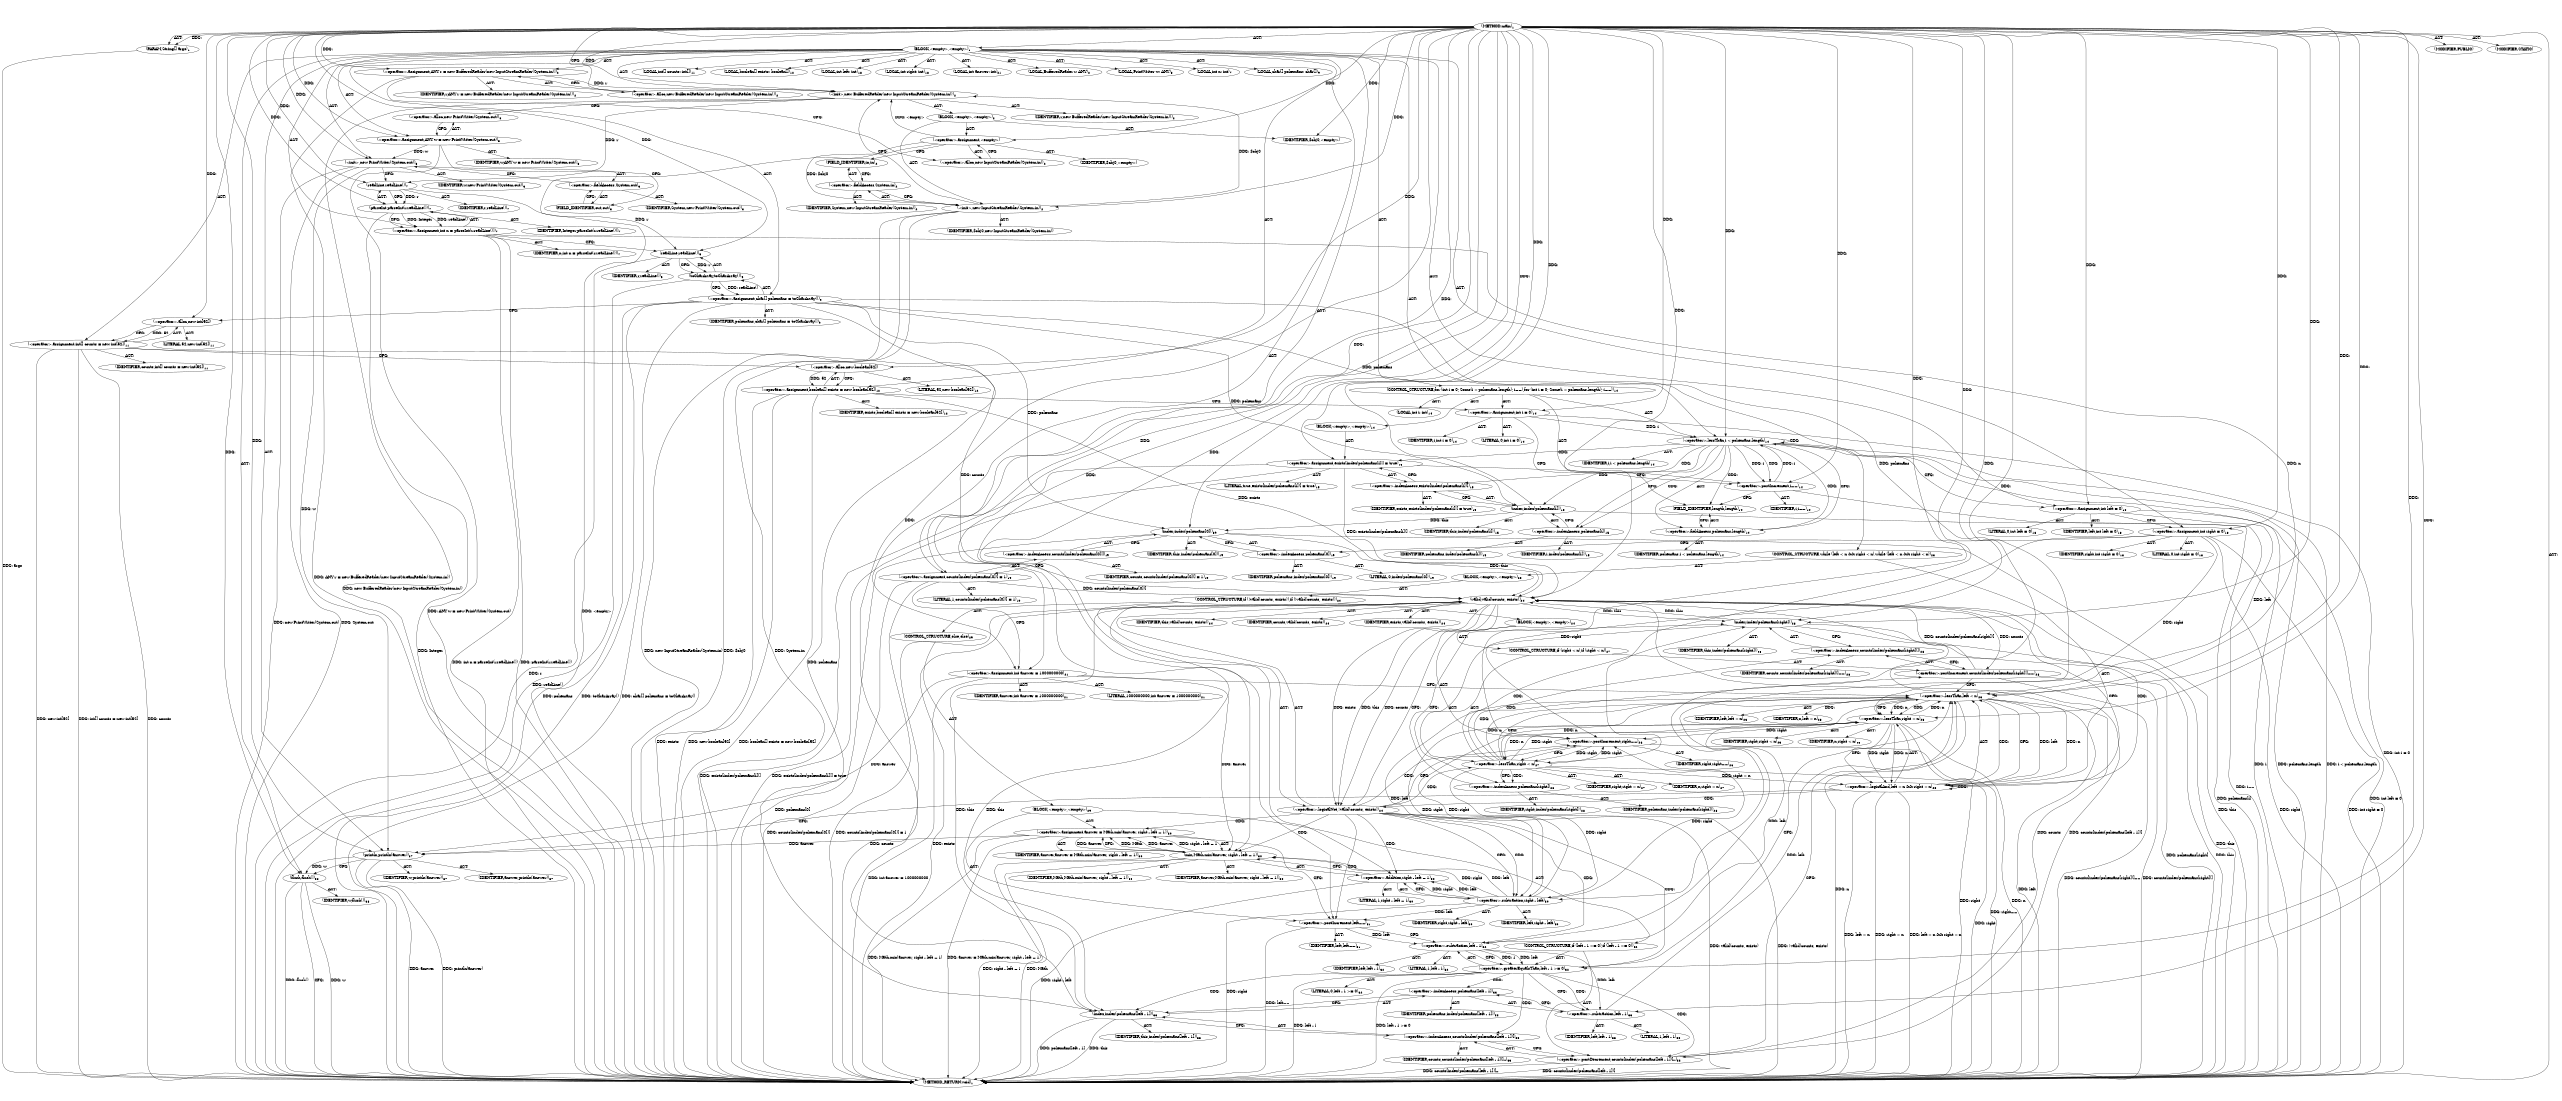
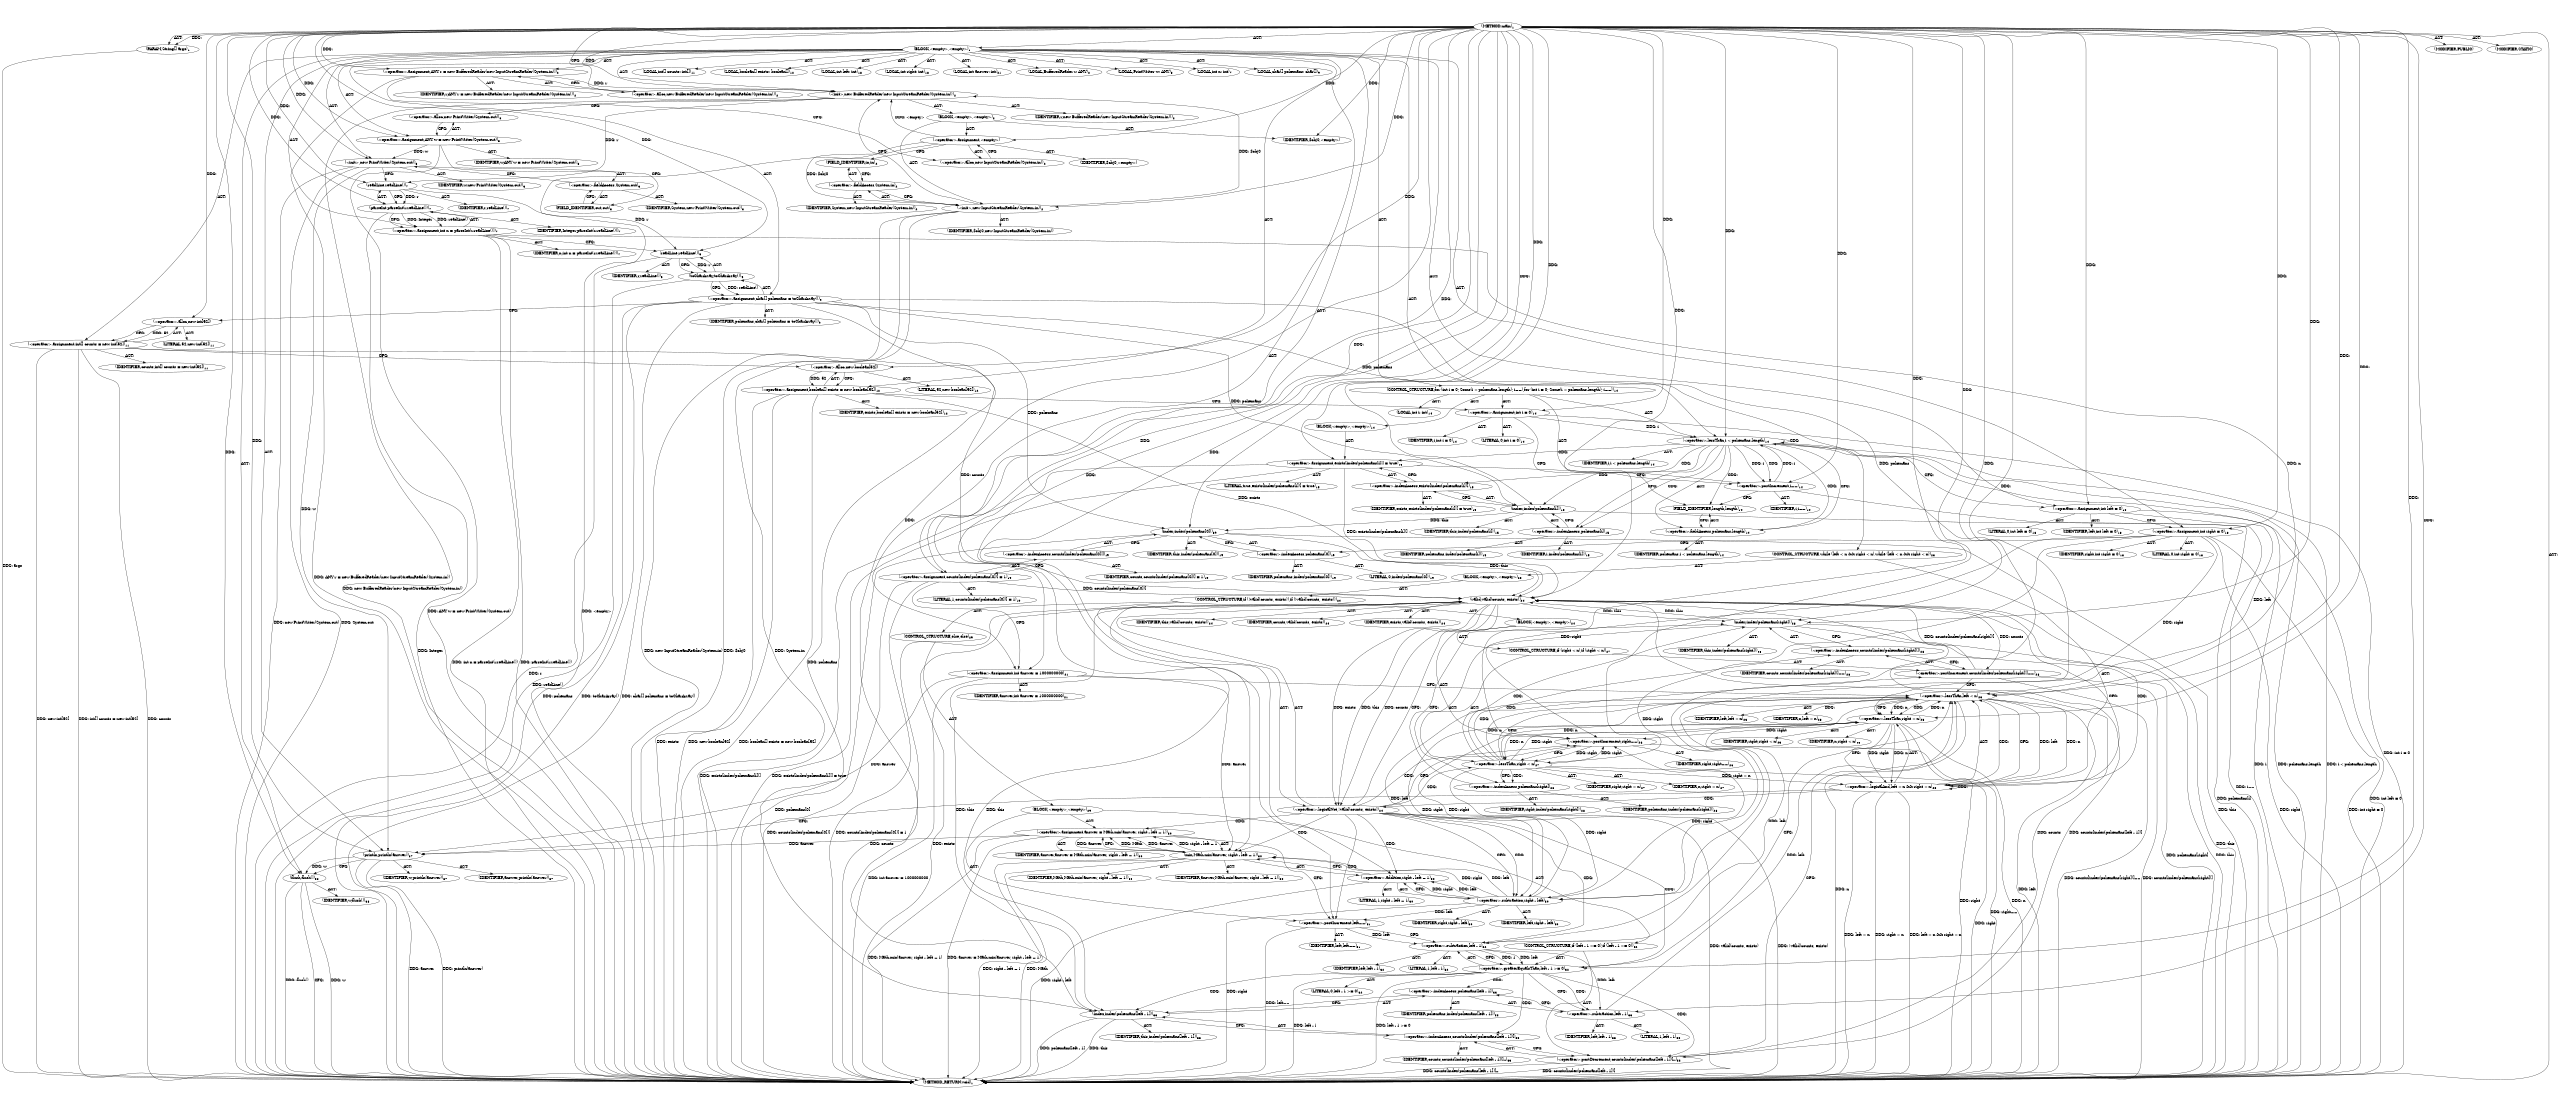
edge "(<operator>.assignment,int right = 0)" -> "(<operator>.subtraction,right - left)": added, label "DDG: right"
node "(LITERAL,1000000000,int answer = 1000000000)": removed
